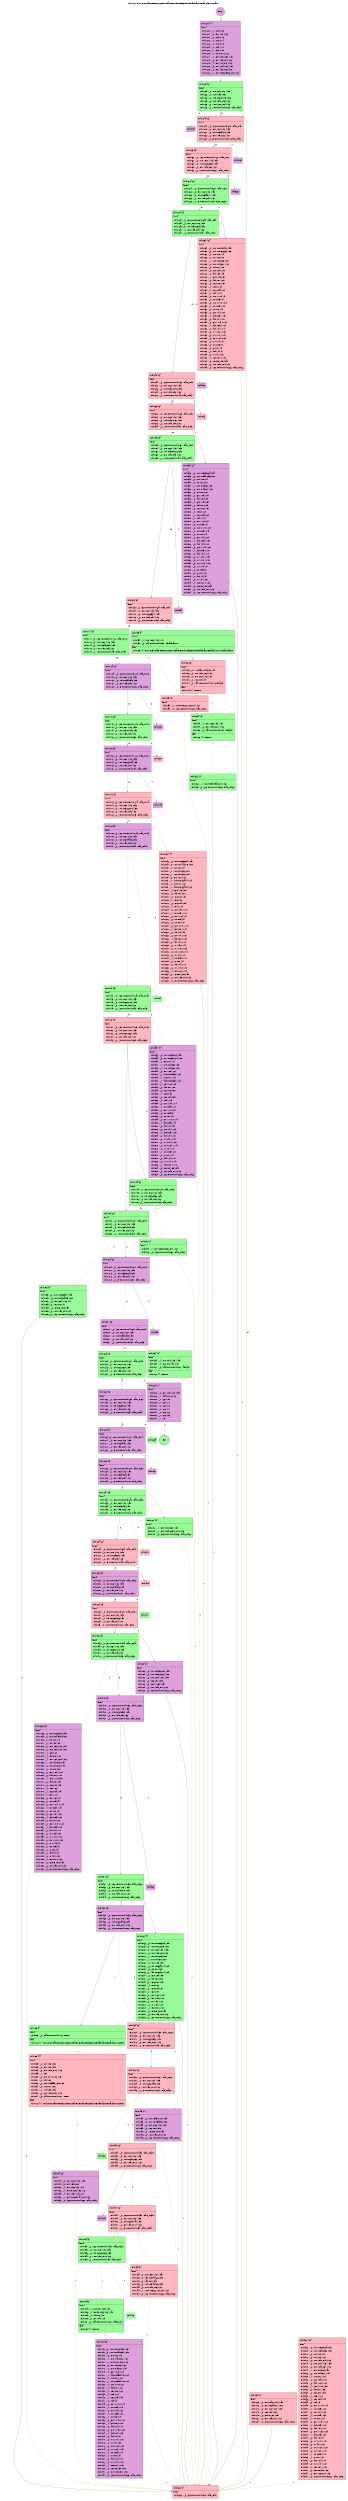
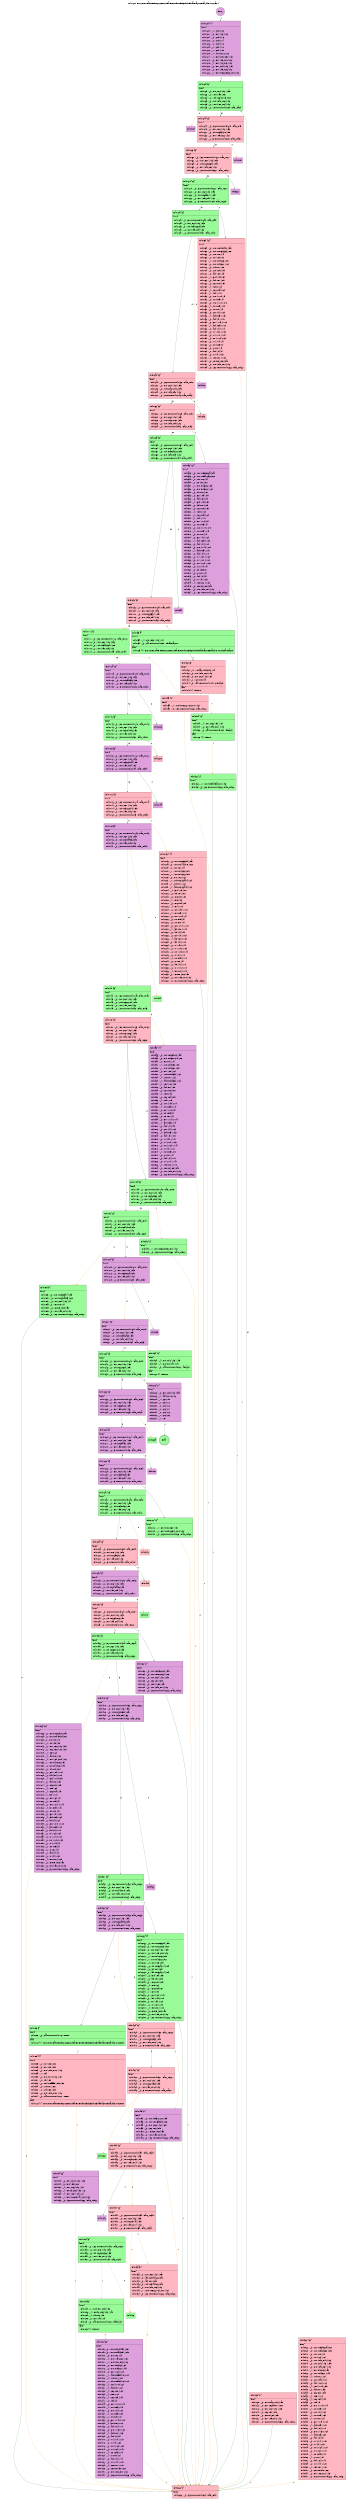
edge "0x4017a7 [25]" -> "0x4017c0 [25]": removed, label "15"
node "Exit": label "Exit" -> "Final"
edge "0x4019b4 [25]" -> "0x4019cd [25]": now "0x4019b4 [25]" -> "0x4019e6"
